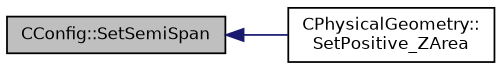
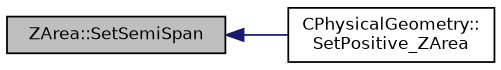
node "CConfig::SetSemiSpan": label "CConfig::SetSemiSpan" -> "ZArea::SetSemiSpan"
